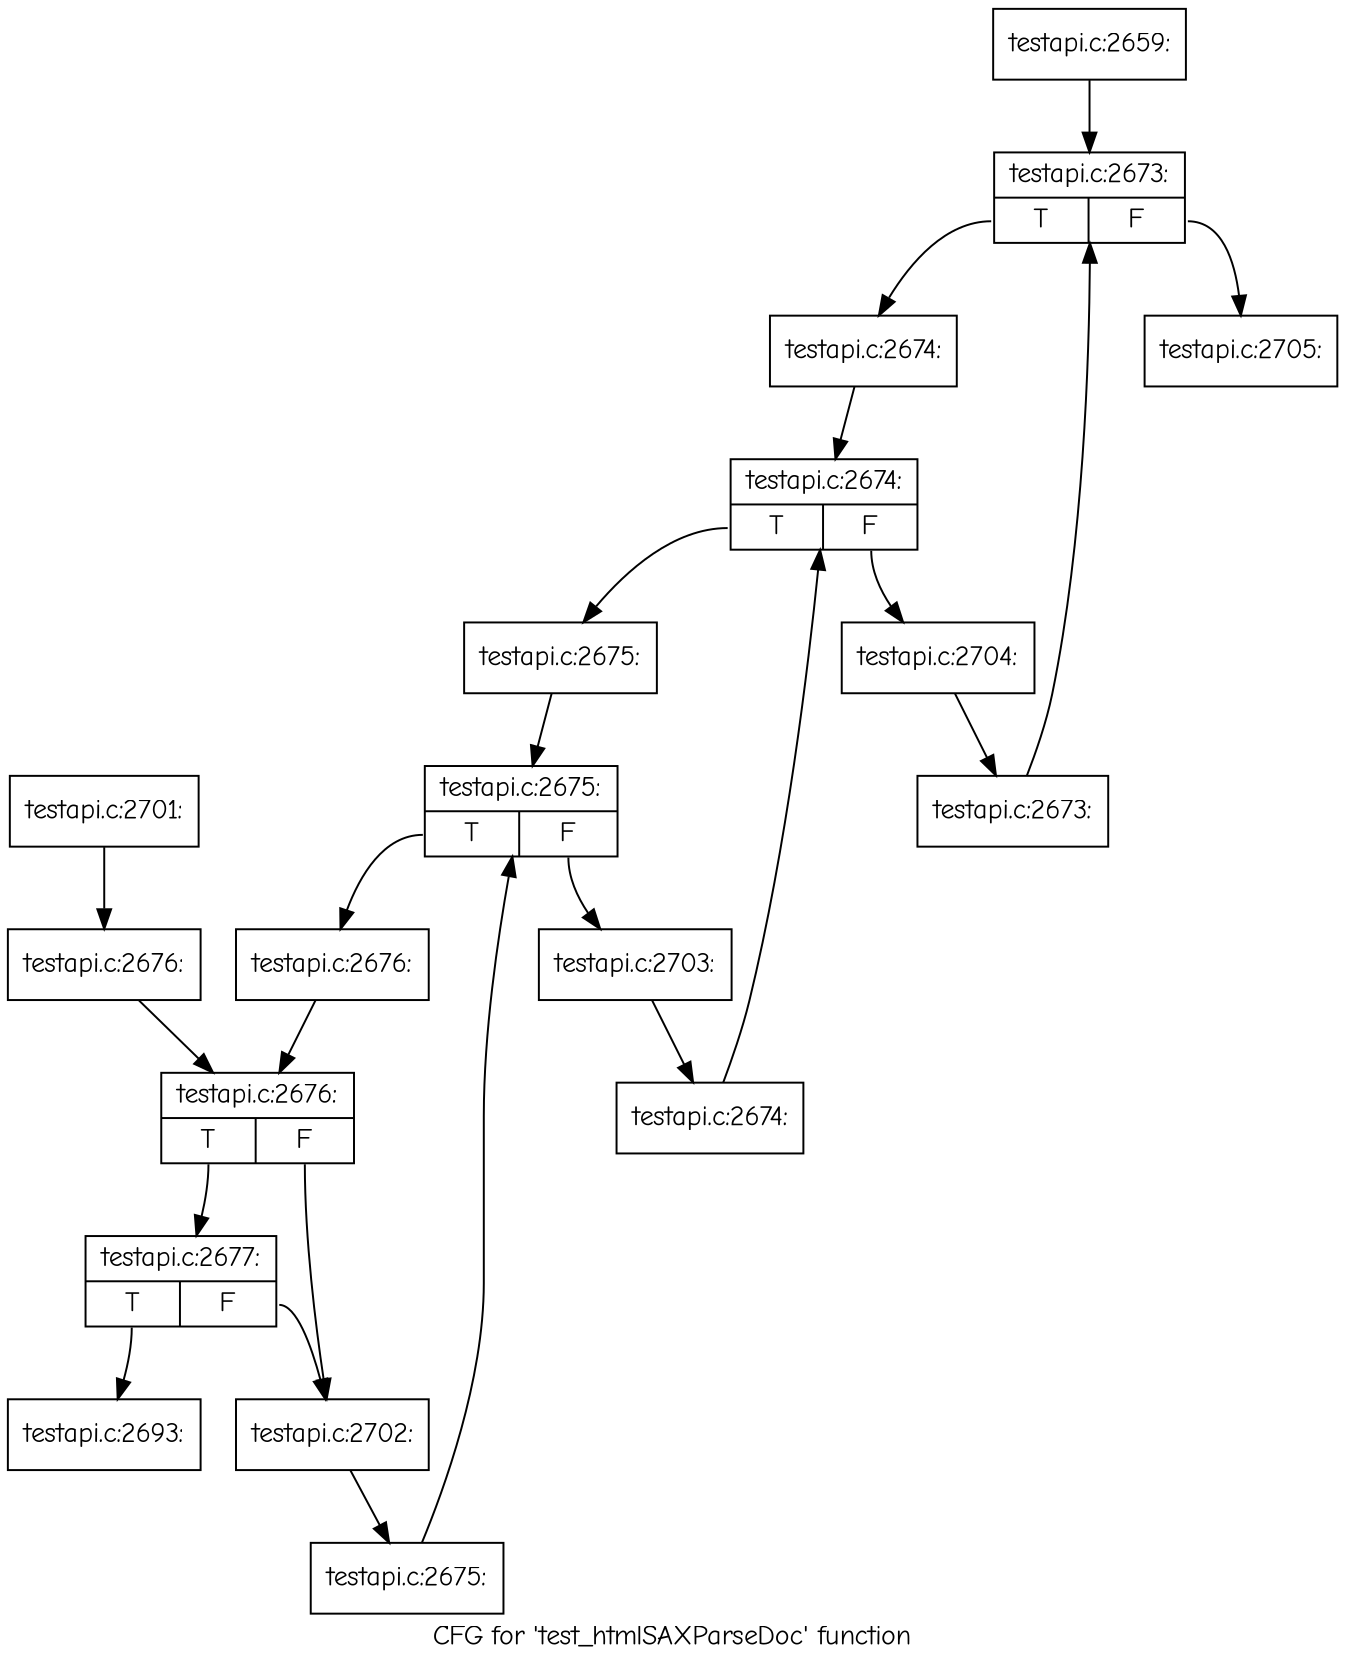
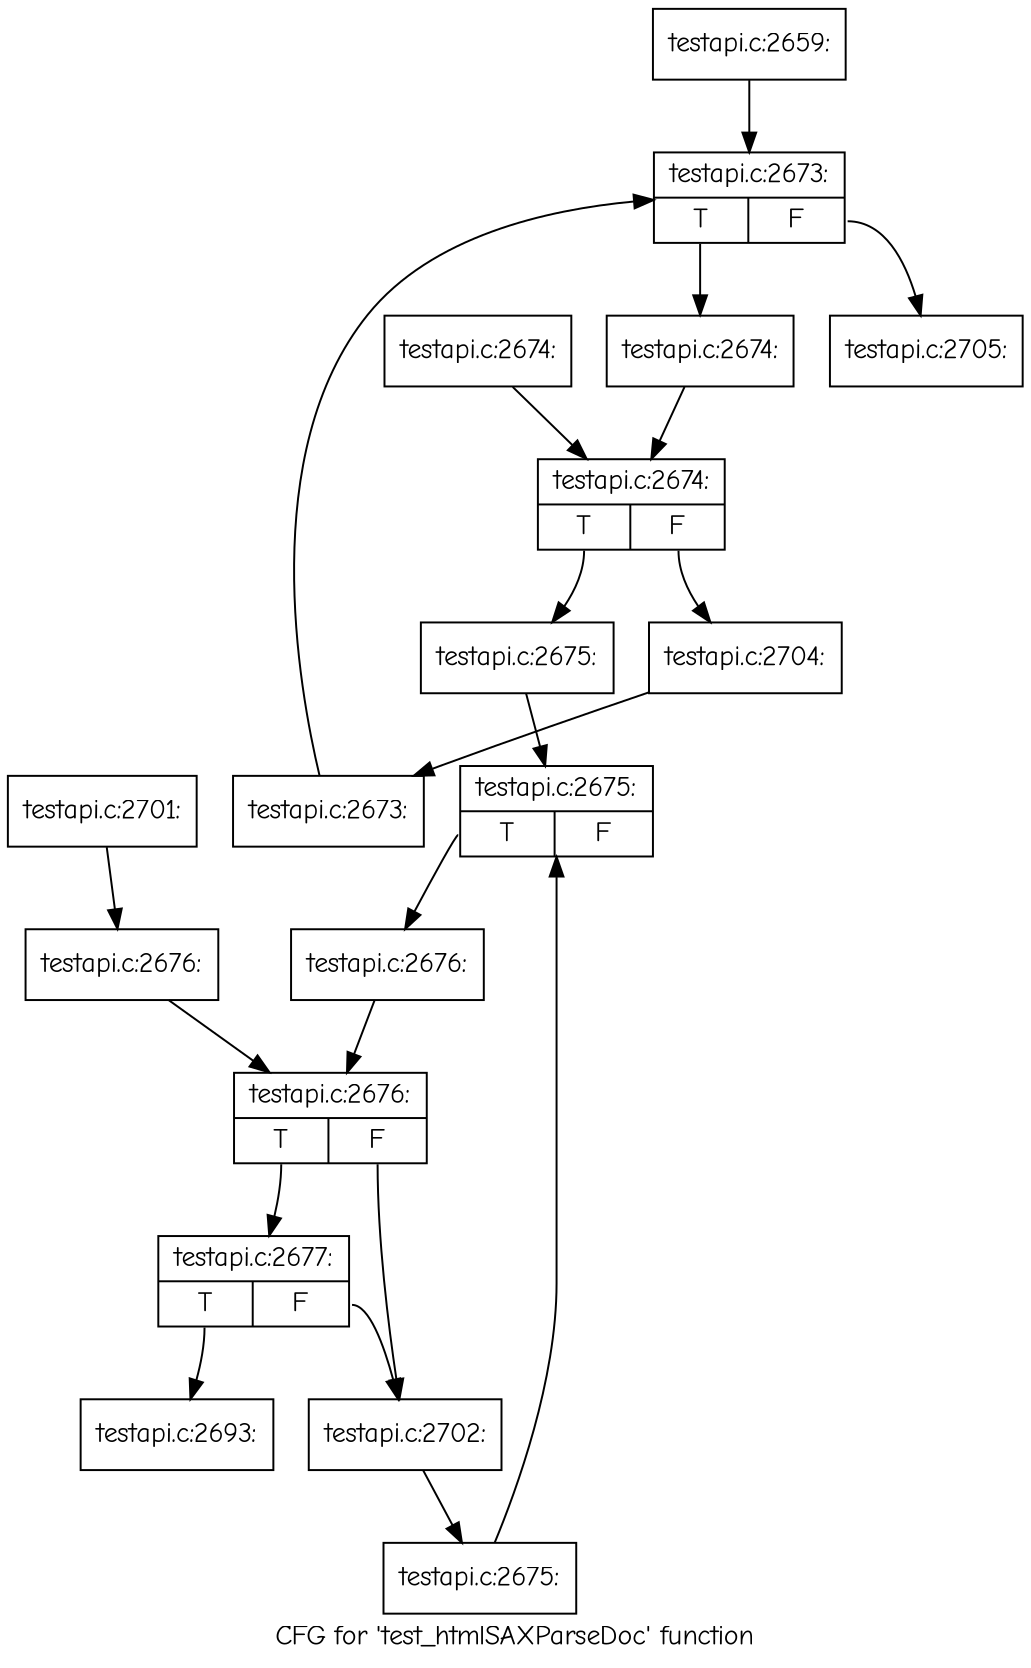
node "testapi.c:2703:": removed
